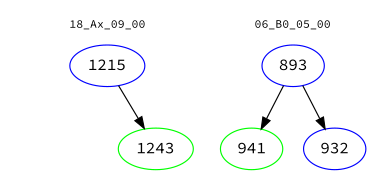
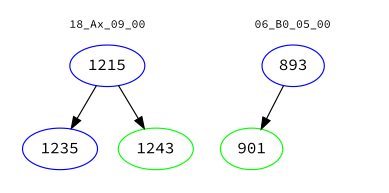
node "1235": added
node "941": label "941" -> "901"
node "932": removed
